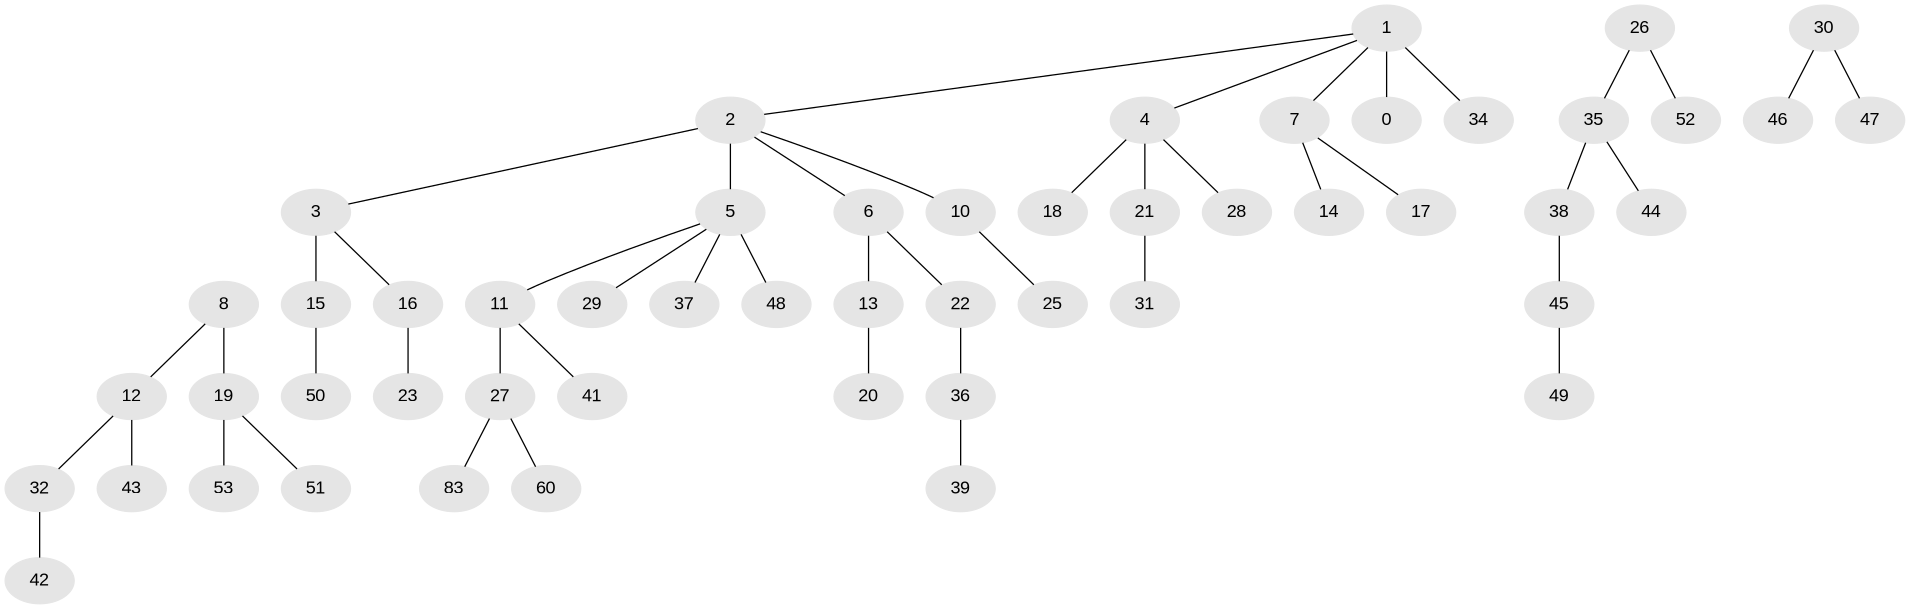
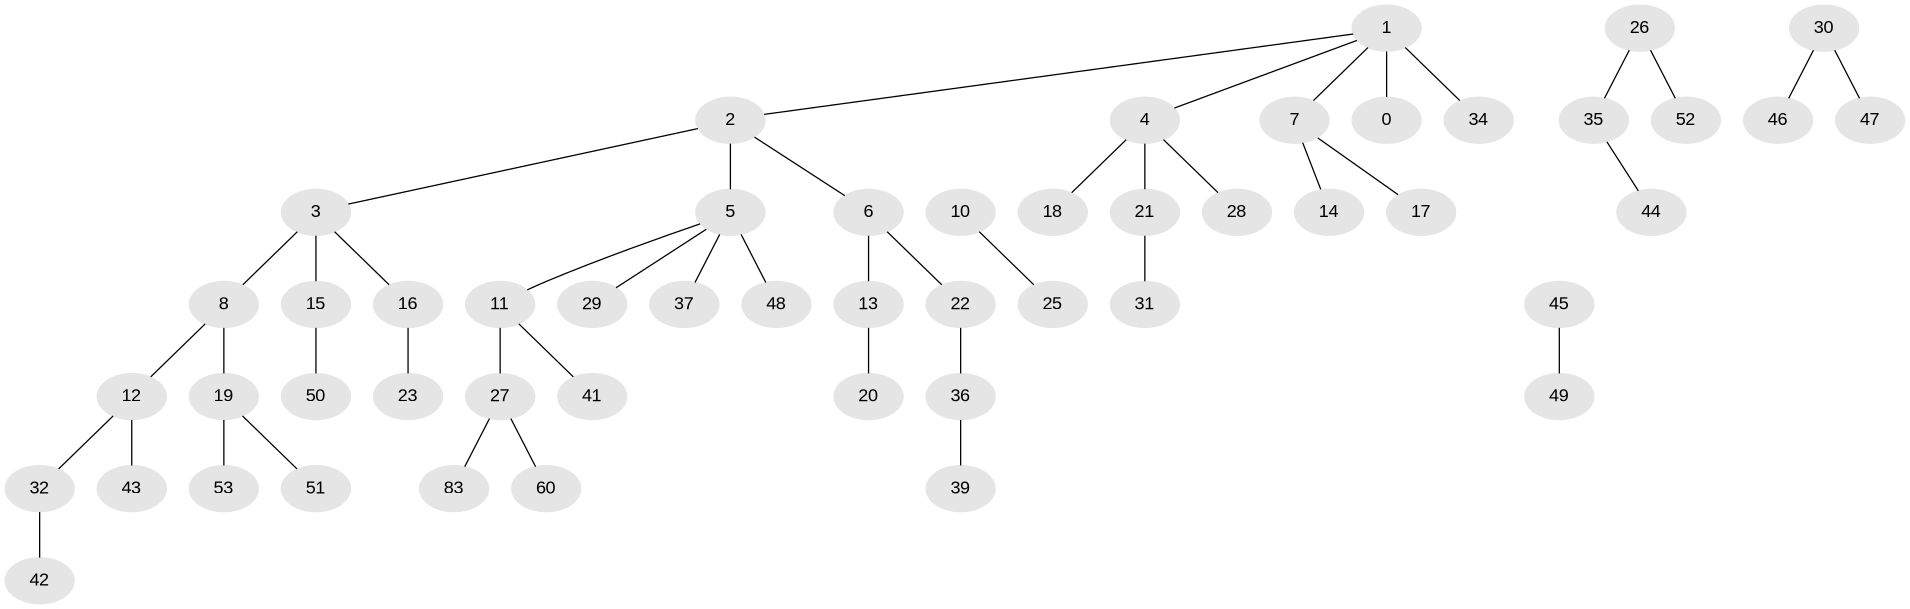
edge "2" -- "10": removed
node "38": removed
edge "3" -- "8": added
